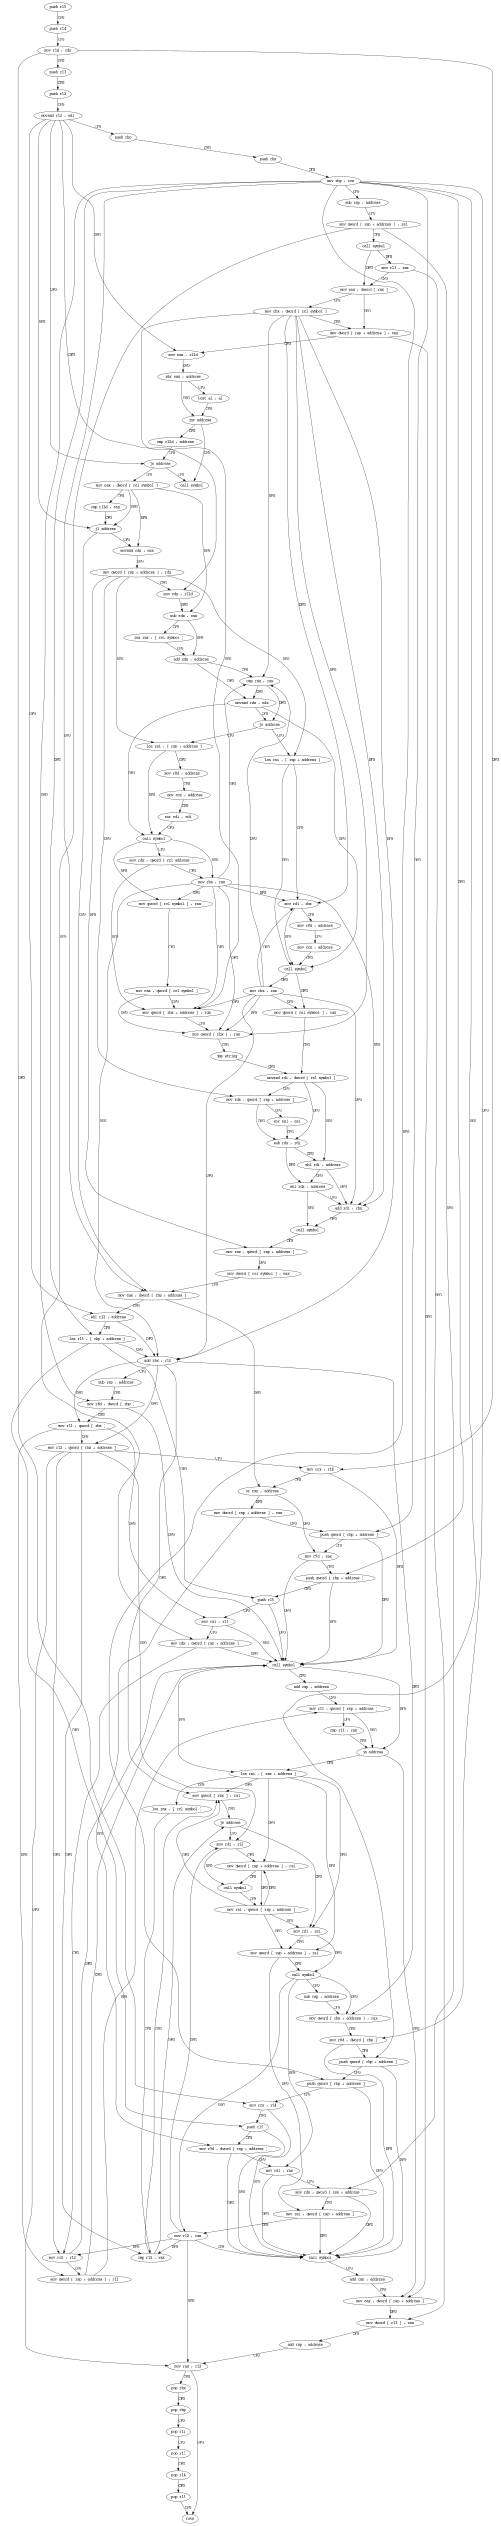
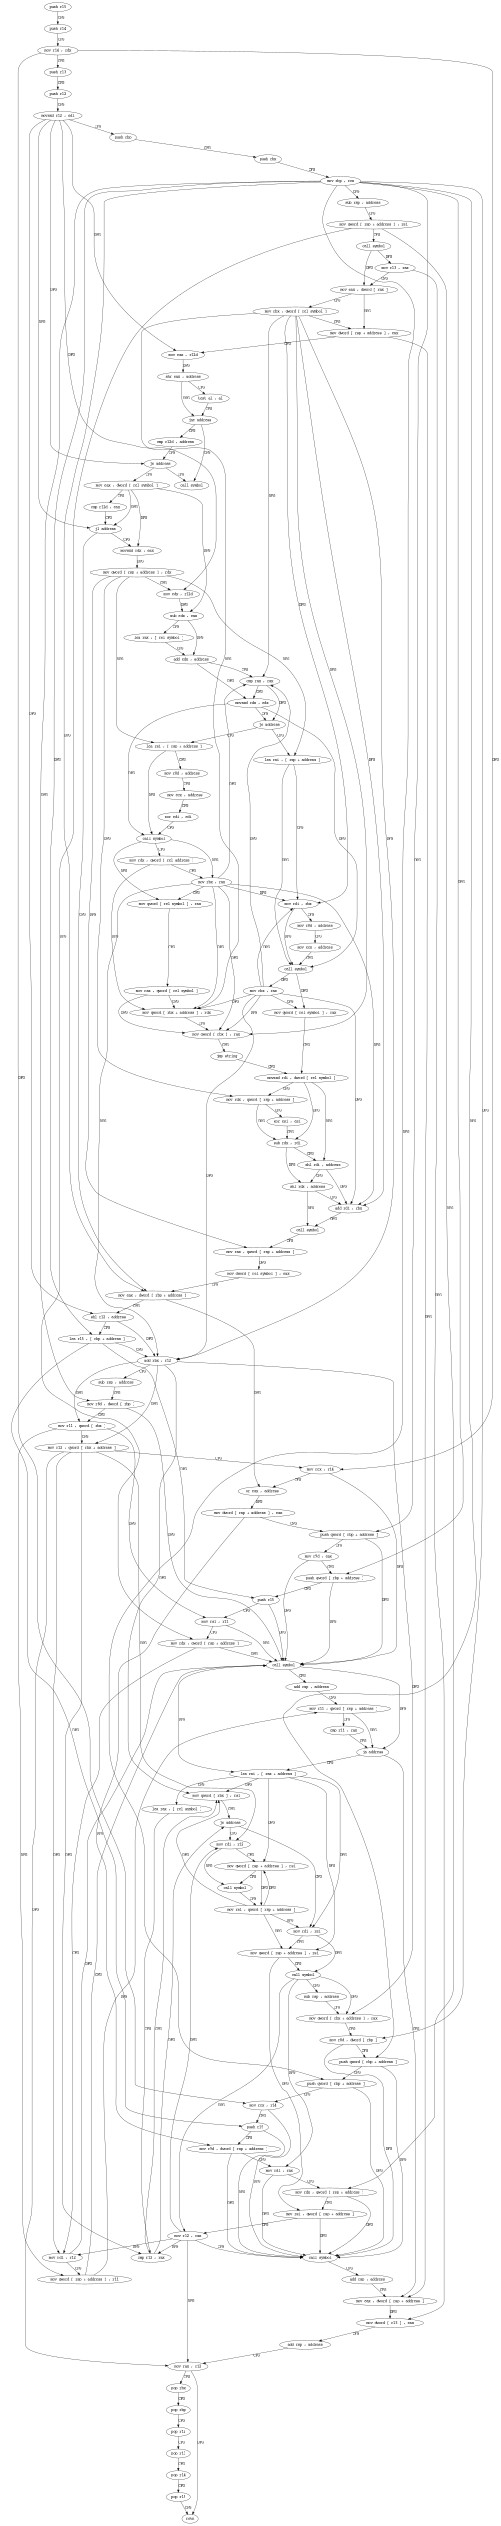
edge "or eax , address" -> "mov r9d , eax": removed, label "DFG"
